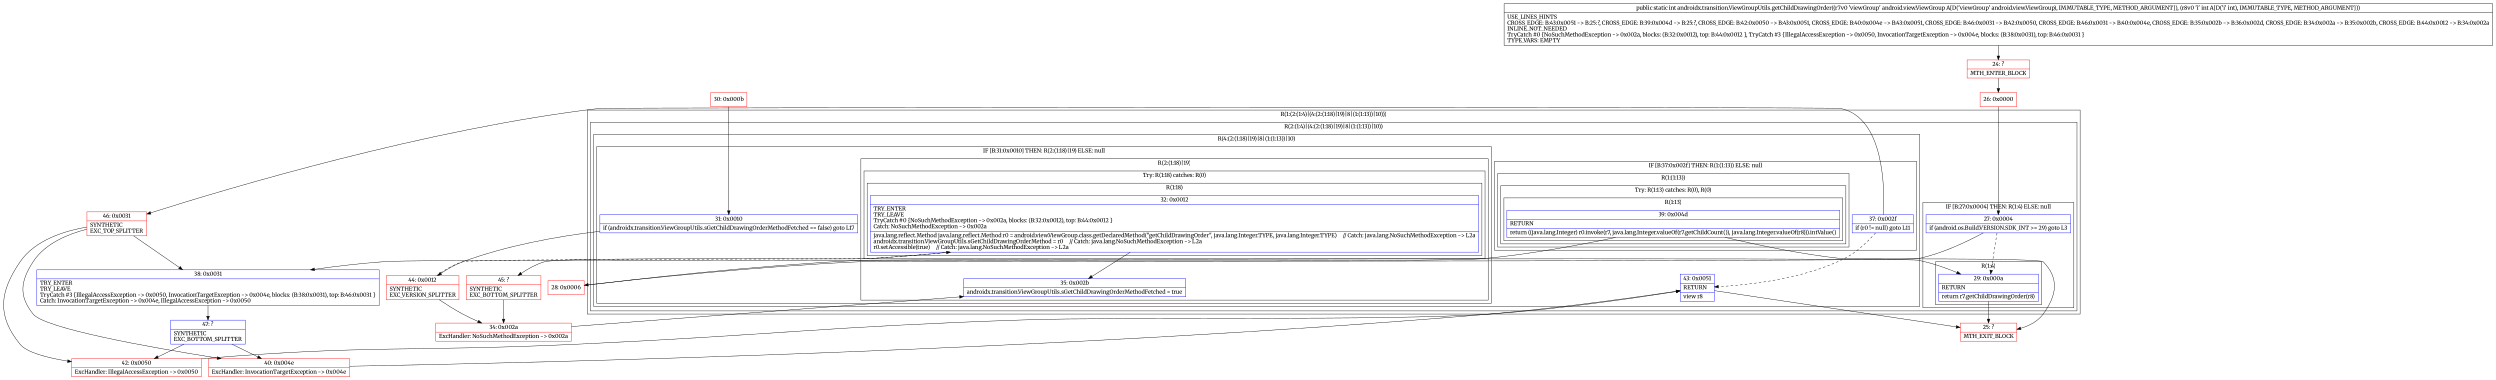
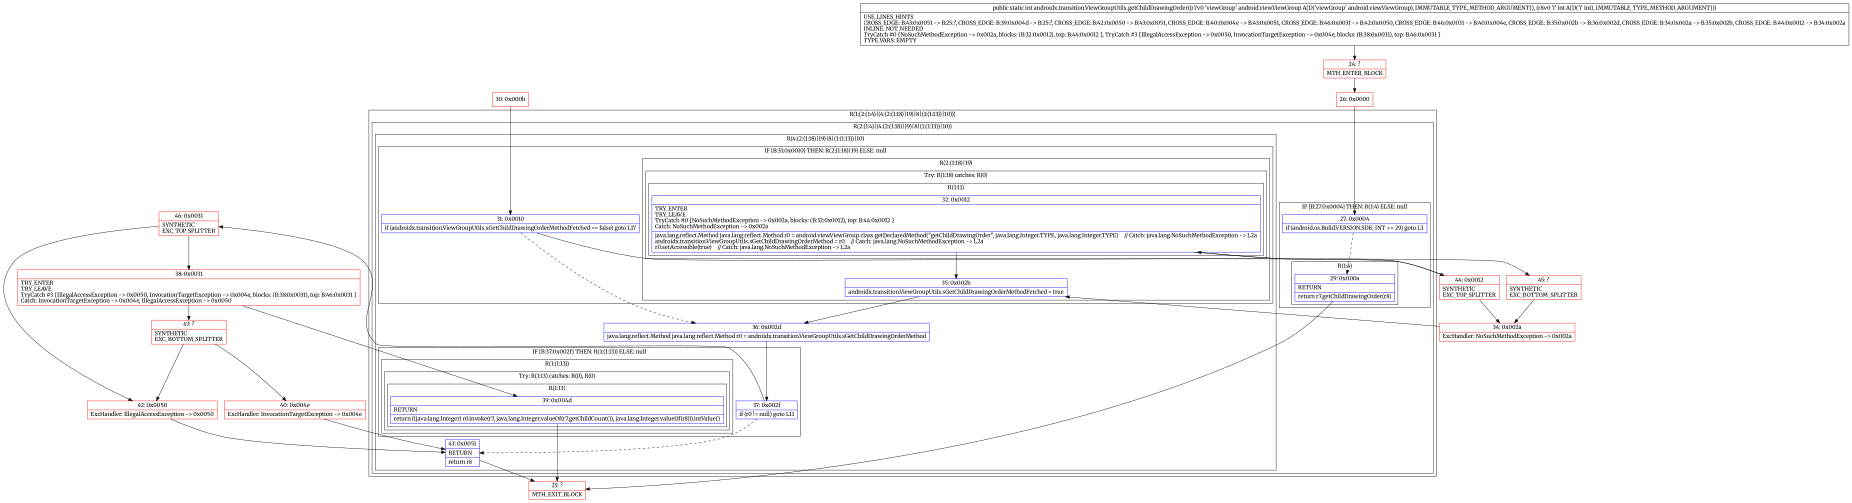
cluster "R(1:18)": label "R(1:18)" -> "R(1:11)"
edge "44: 0x0012" -> "32: 0x0012": style dashed -> solid
edge "39: 0x004d" -> "38: 0x0031": reversed
node "38: 0x0031": color blue -> red
node "28: 0x0006": removed
node "44: 0x0012": text "EXC_VERSION_SPLITTER" -> "EXC_TOP_SPLITTER"
node "43: 0x0051": text "view r8" -> "return r8"
edge "46: 0x0031" -> "40: 0x004e": removed
node "47: ?": color blue -> red
node "36: 0x002d": added
